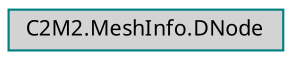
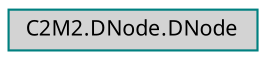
node "C2M2.MeshInfo.DNode": label "C2M2.MeshInfo.DNode" -> "C2M2.DNode.DNode"
